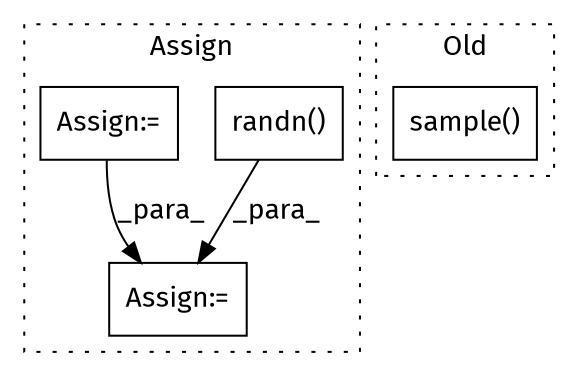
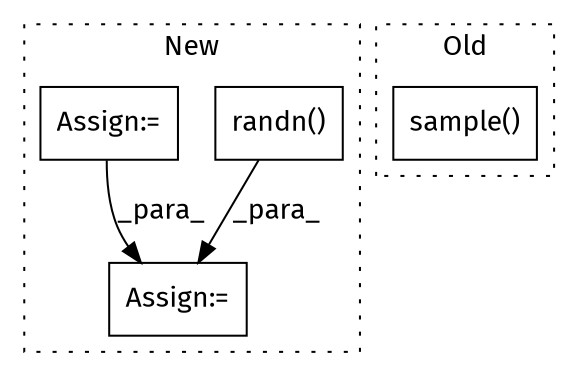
cluster "Assign": label "Assign" -> "New"
